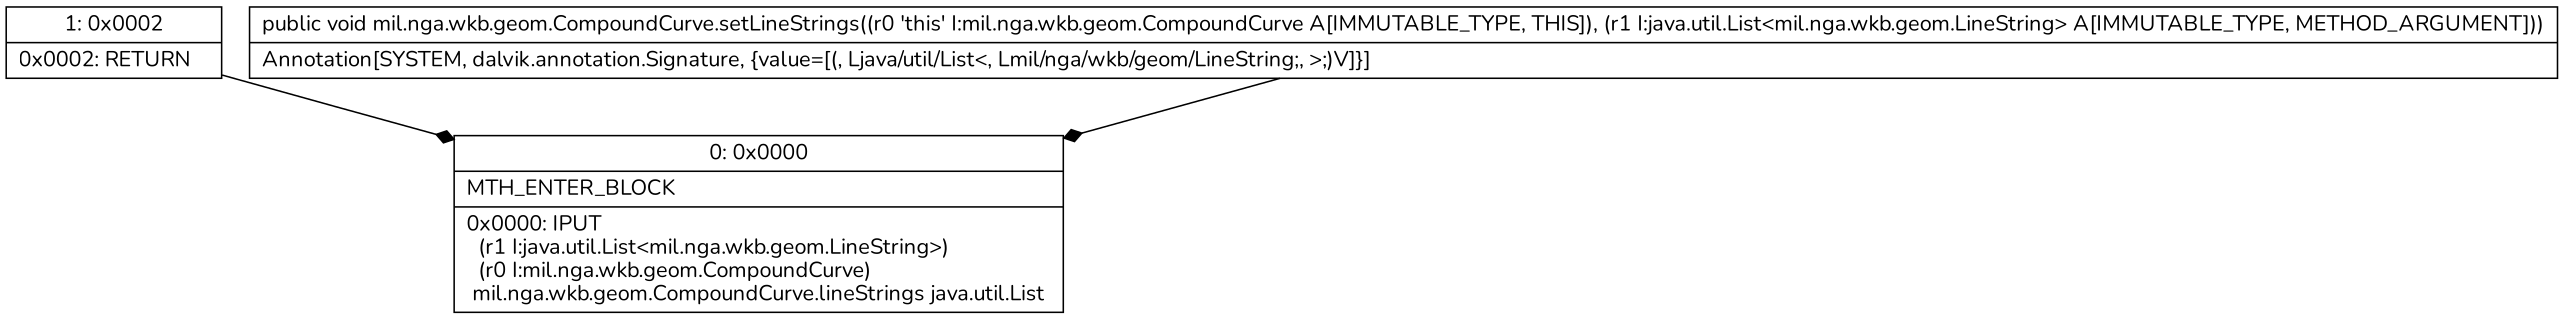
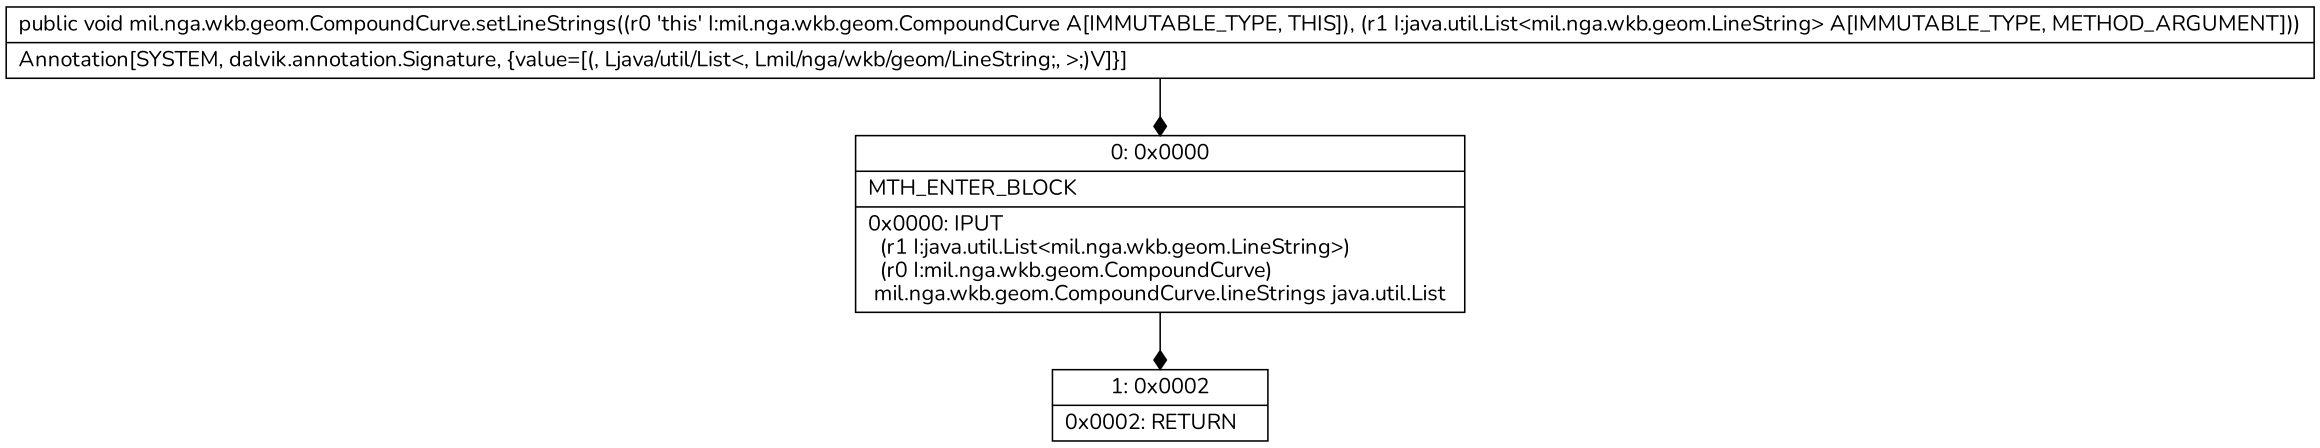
edge "1: 0x0002" -> "0: 0x0000": reversed
